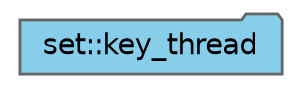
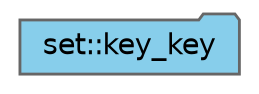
node "set::key_thread": label "set::key_thread" -> "set::key_key"
